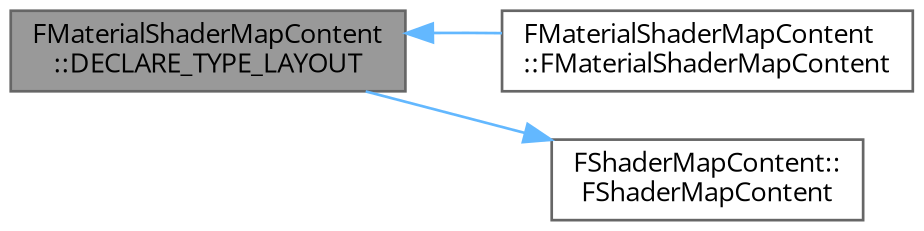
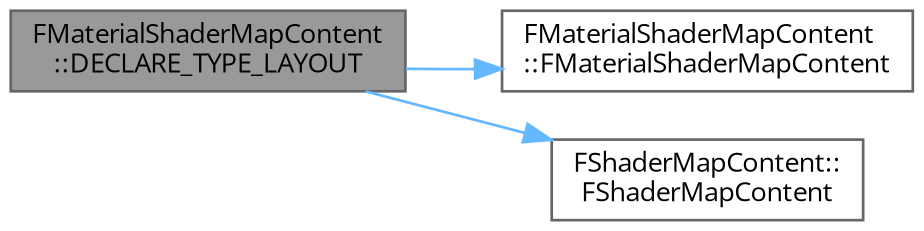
edge "FMaterialShaderMapContent ::FMaterialShaderMapContent" -> "FMaterialShaderMapContent ::DECLARE_TYPE_LAYOUT": reversed
